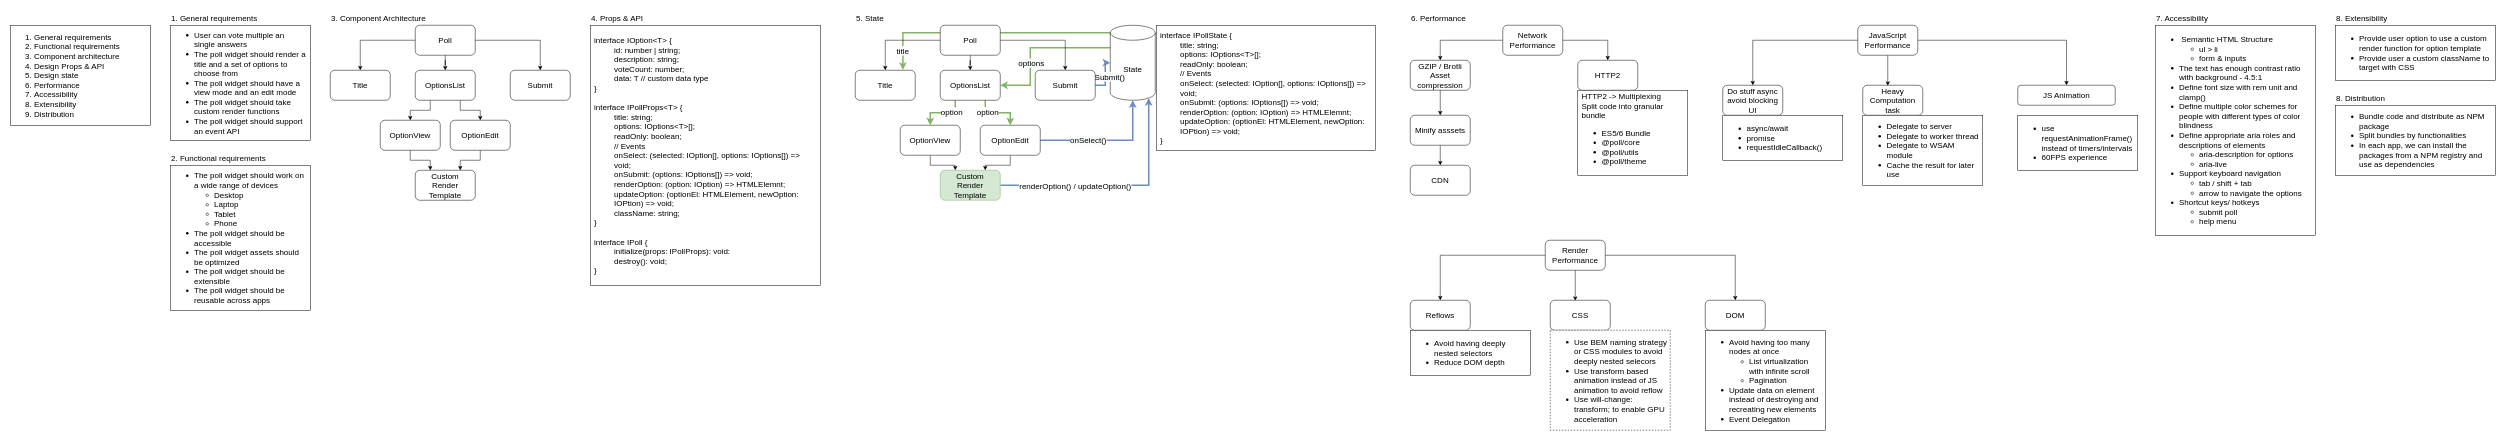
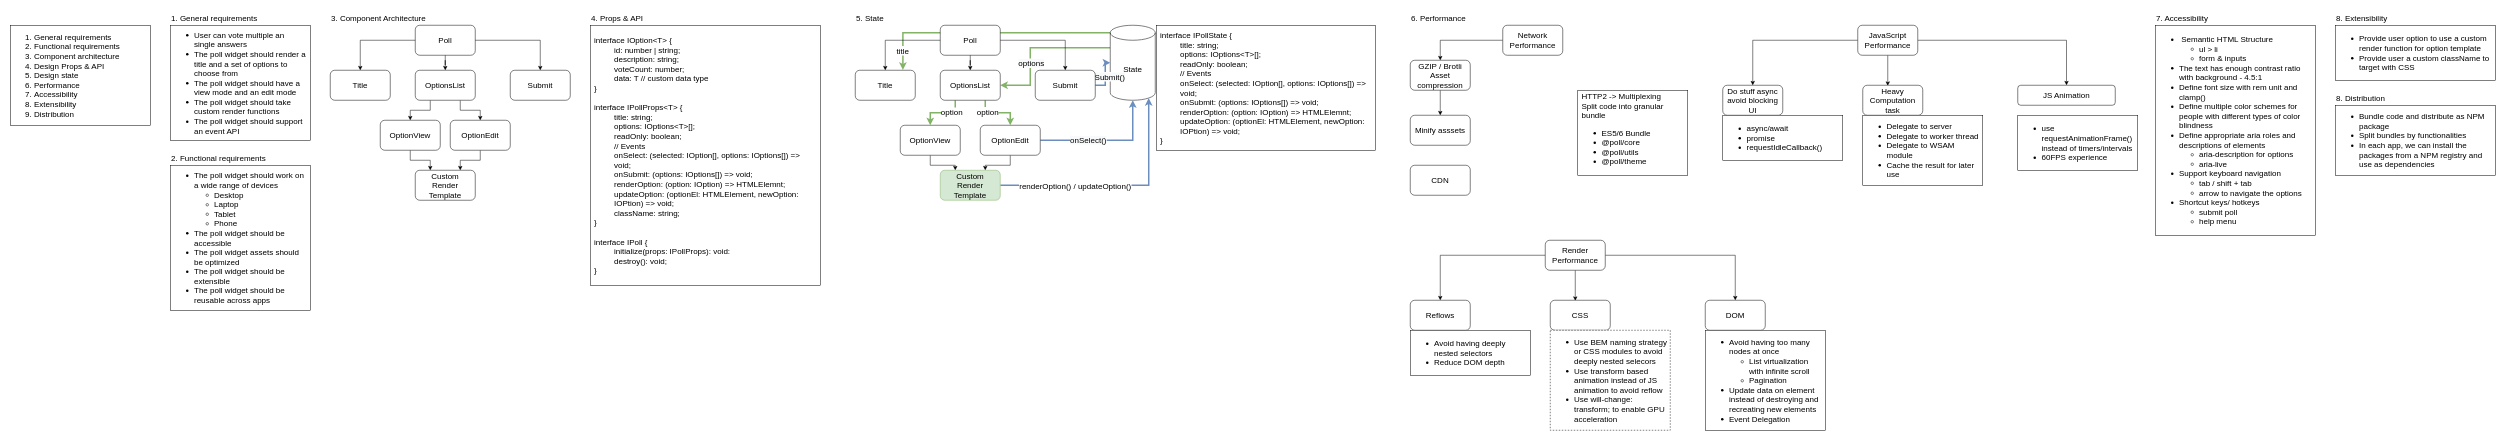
edge "Network Performance" -> "HTTP2": removed
node "HTTP2": removed
edge "Minify asssets" -> "CDN": removed
